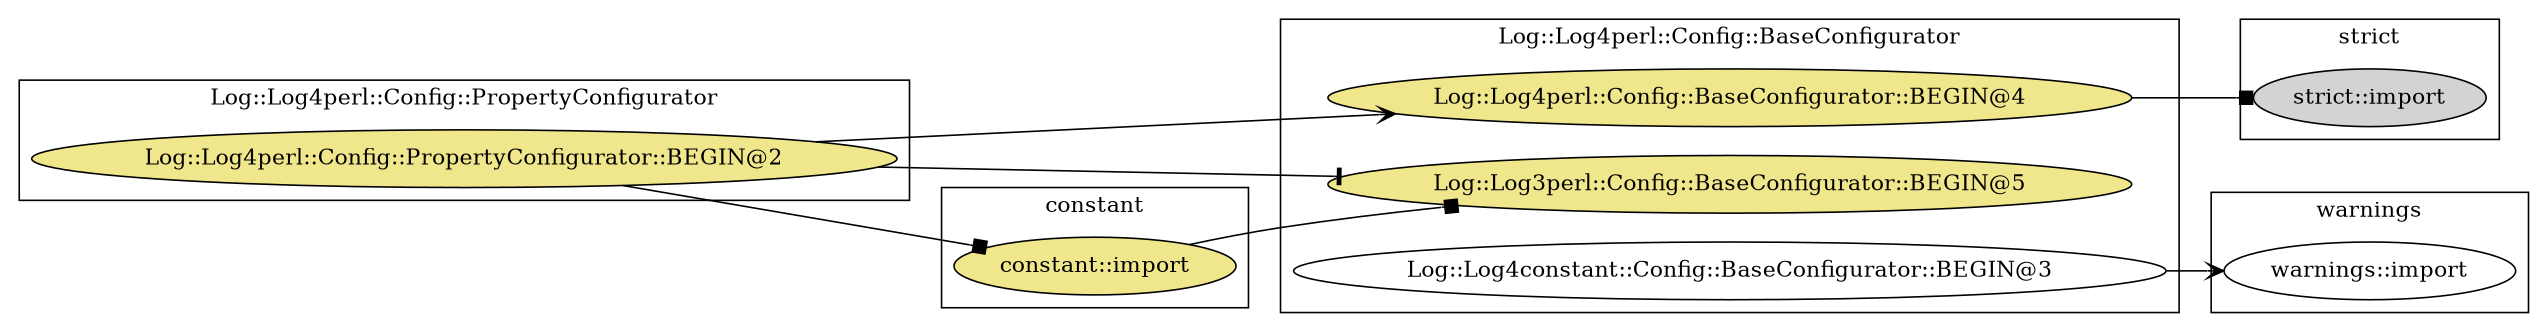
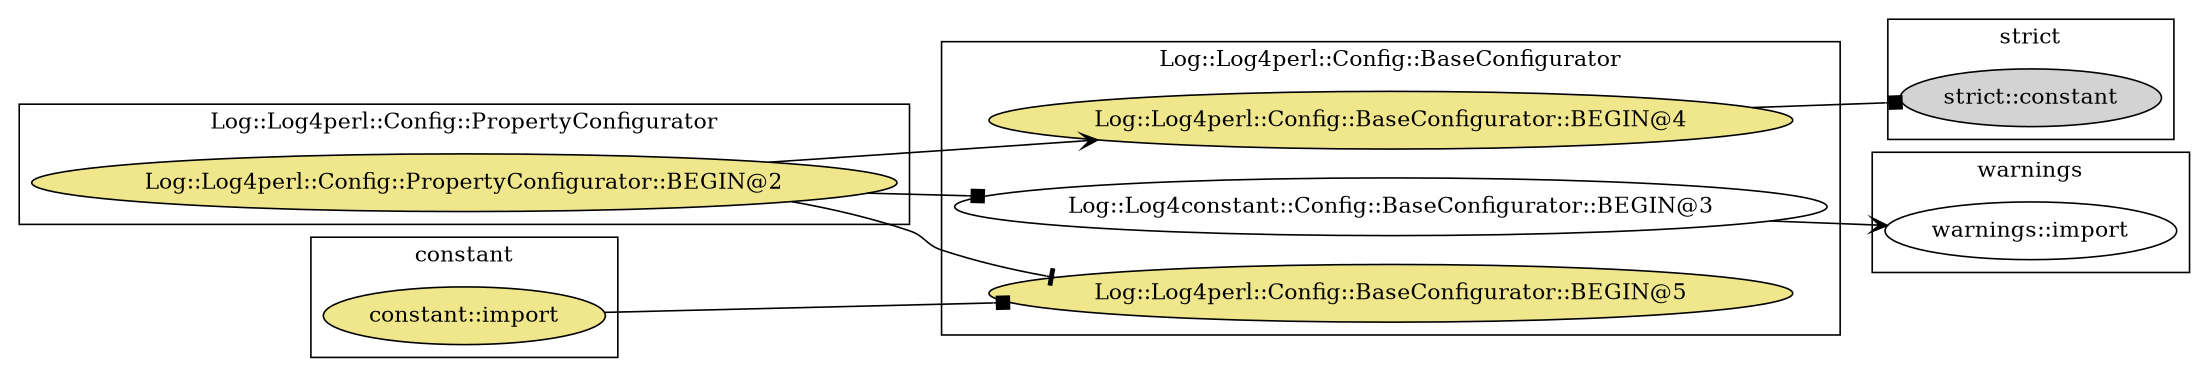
node "strict::import": label "strict::import" -> "strict::constant"
node "Log::Log3perl::Config::BaseConfigurator::BEGIN@5": label "Log::Log3perl::Config::BaseConfigurator::BEGIN@5" -> "Log::Log4perl::Config::BaseConfigurator::BEGIN@5"
edge "Log::Log4perl::Config::PropertyConfigurator::BEGIN@2" -> "constant::import": now "Log::Log4perl::Config::PropertyConfigurator::BEGIN@2" -> "Log::Log4constant::Config::BaseConfigurator::BEGIN@3"
